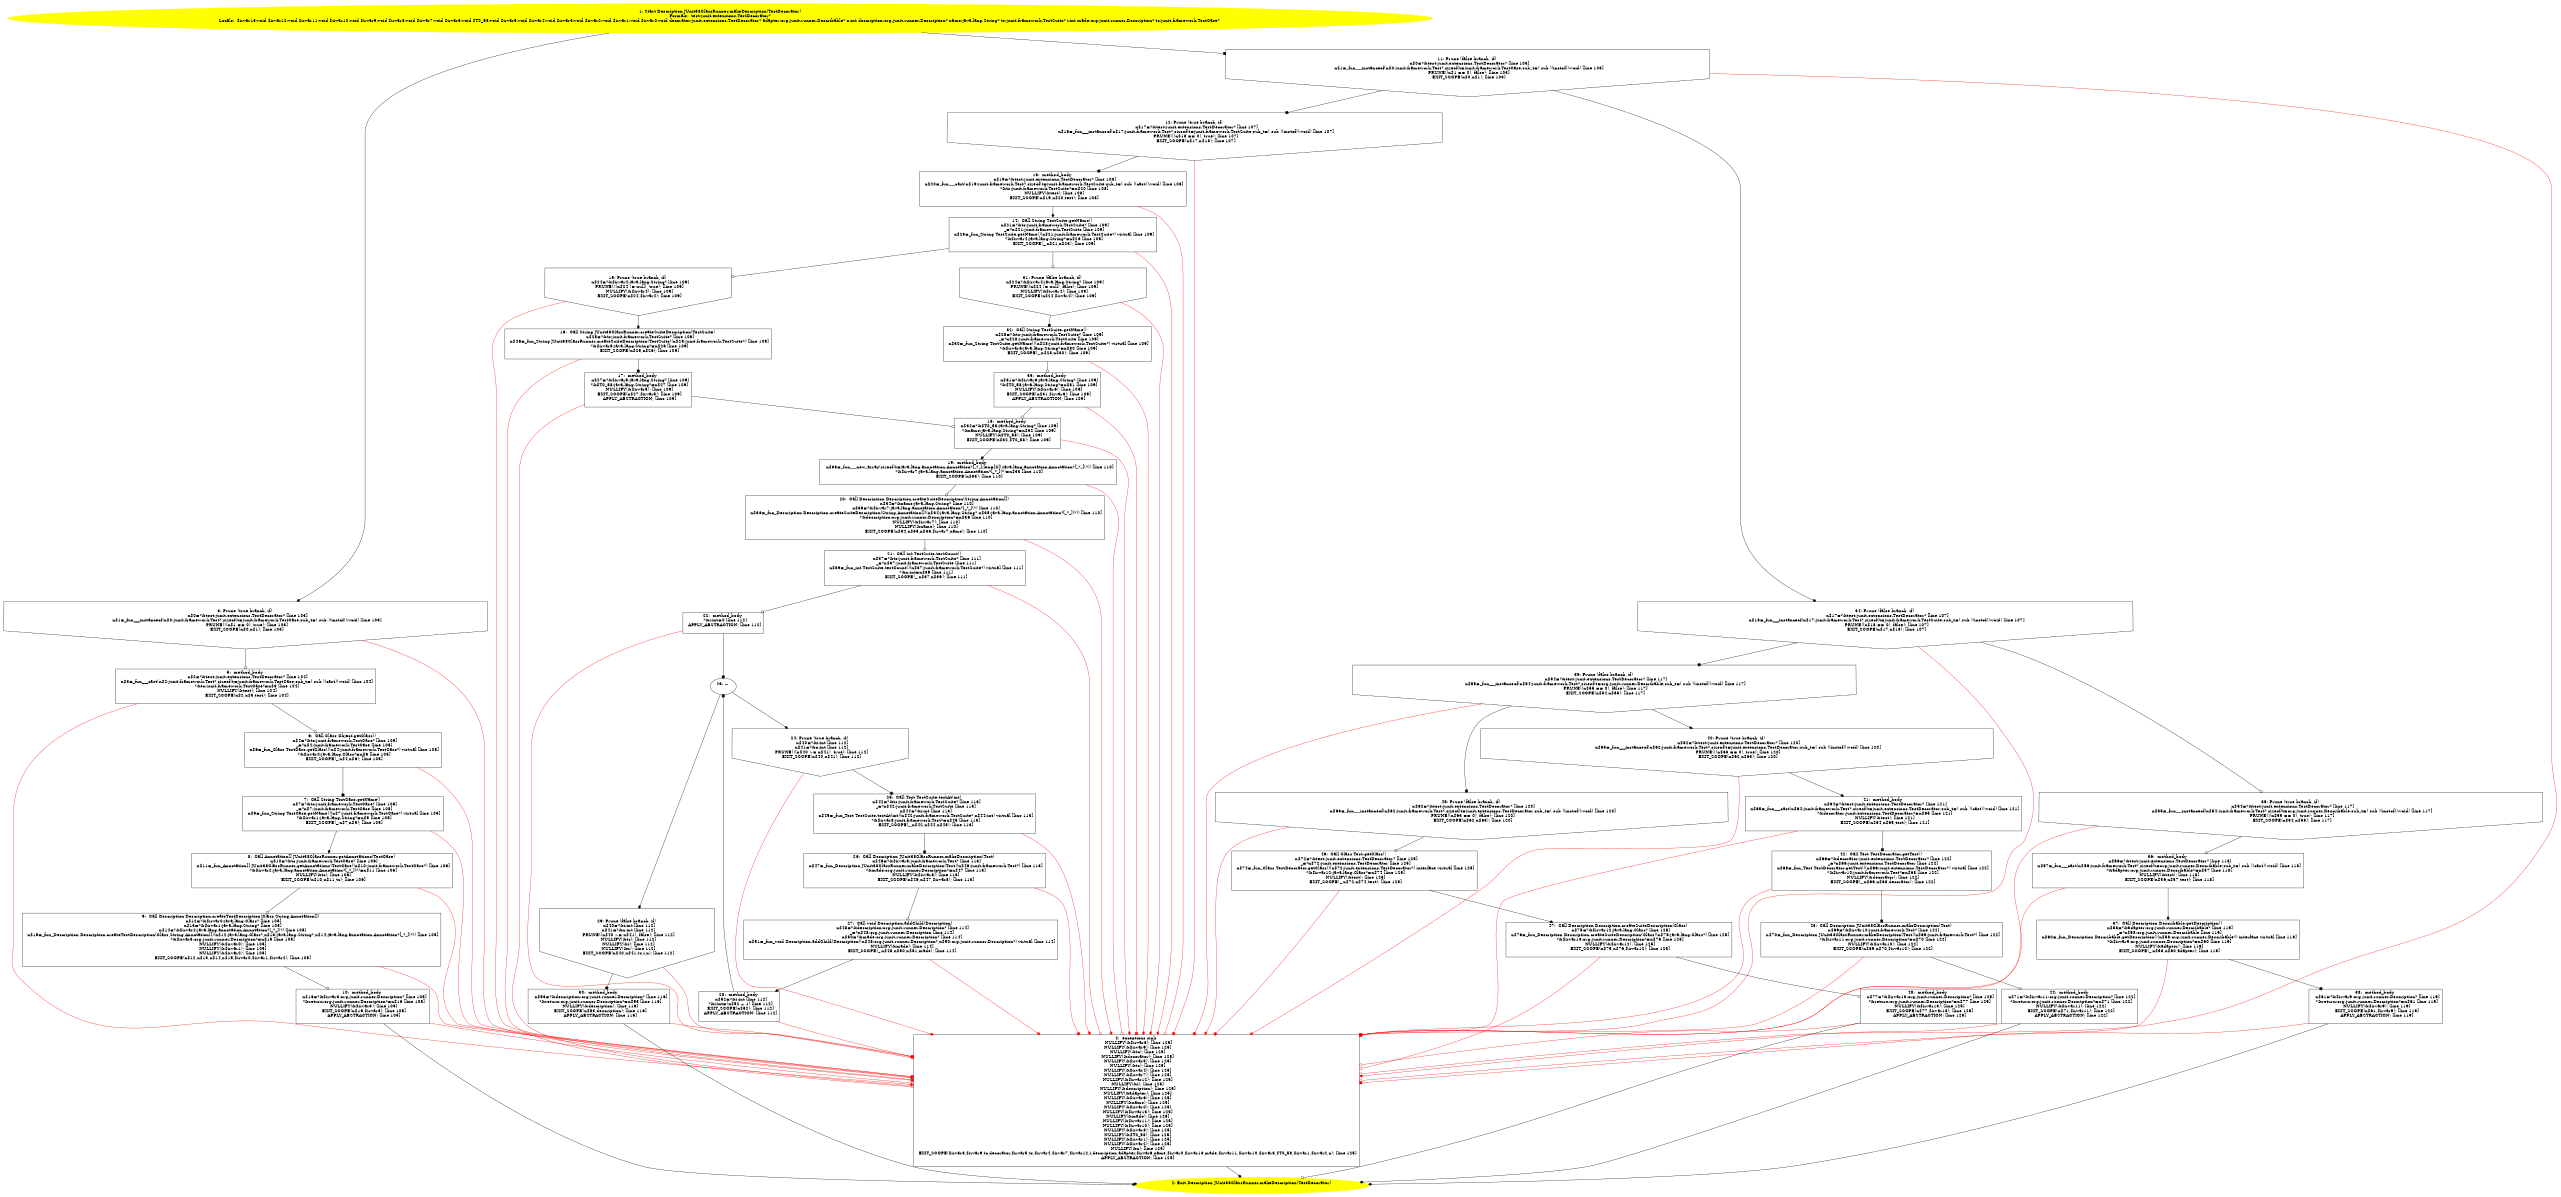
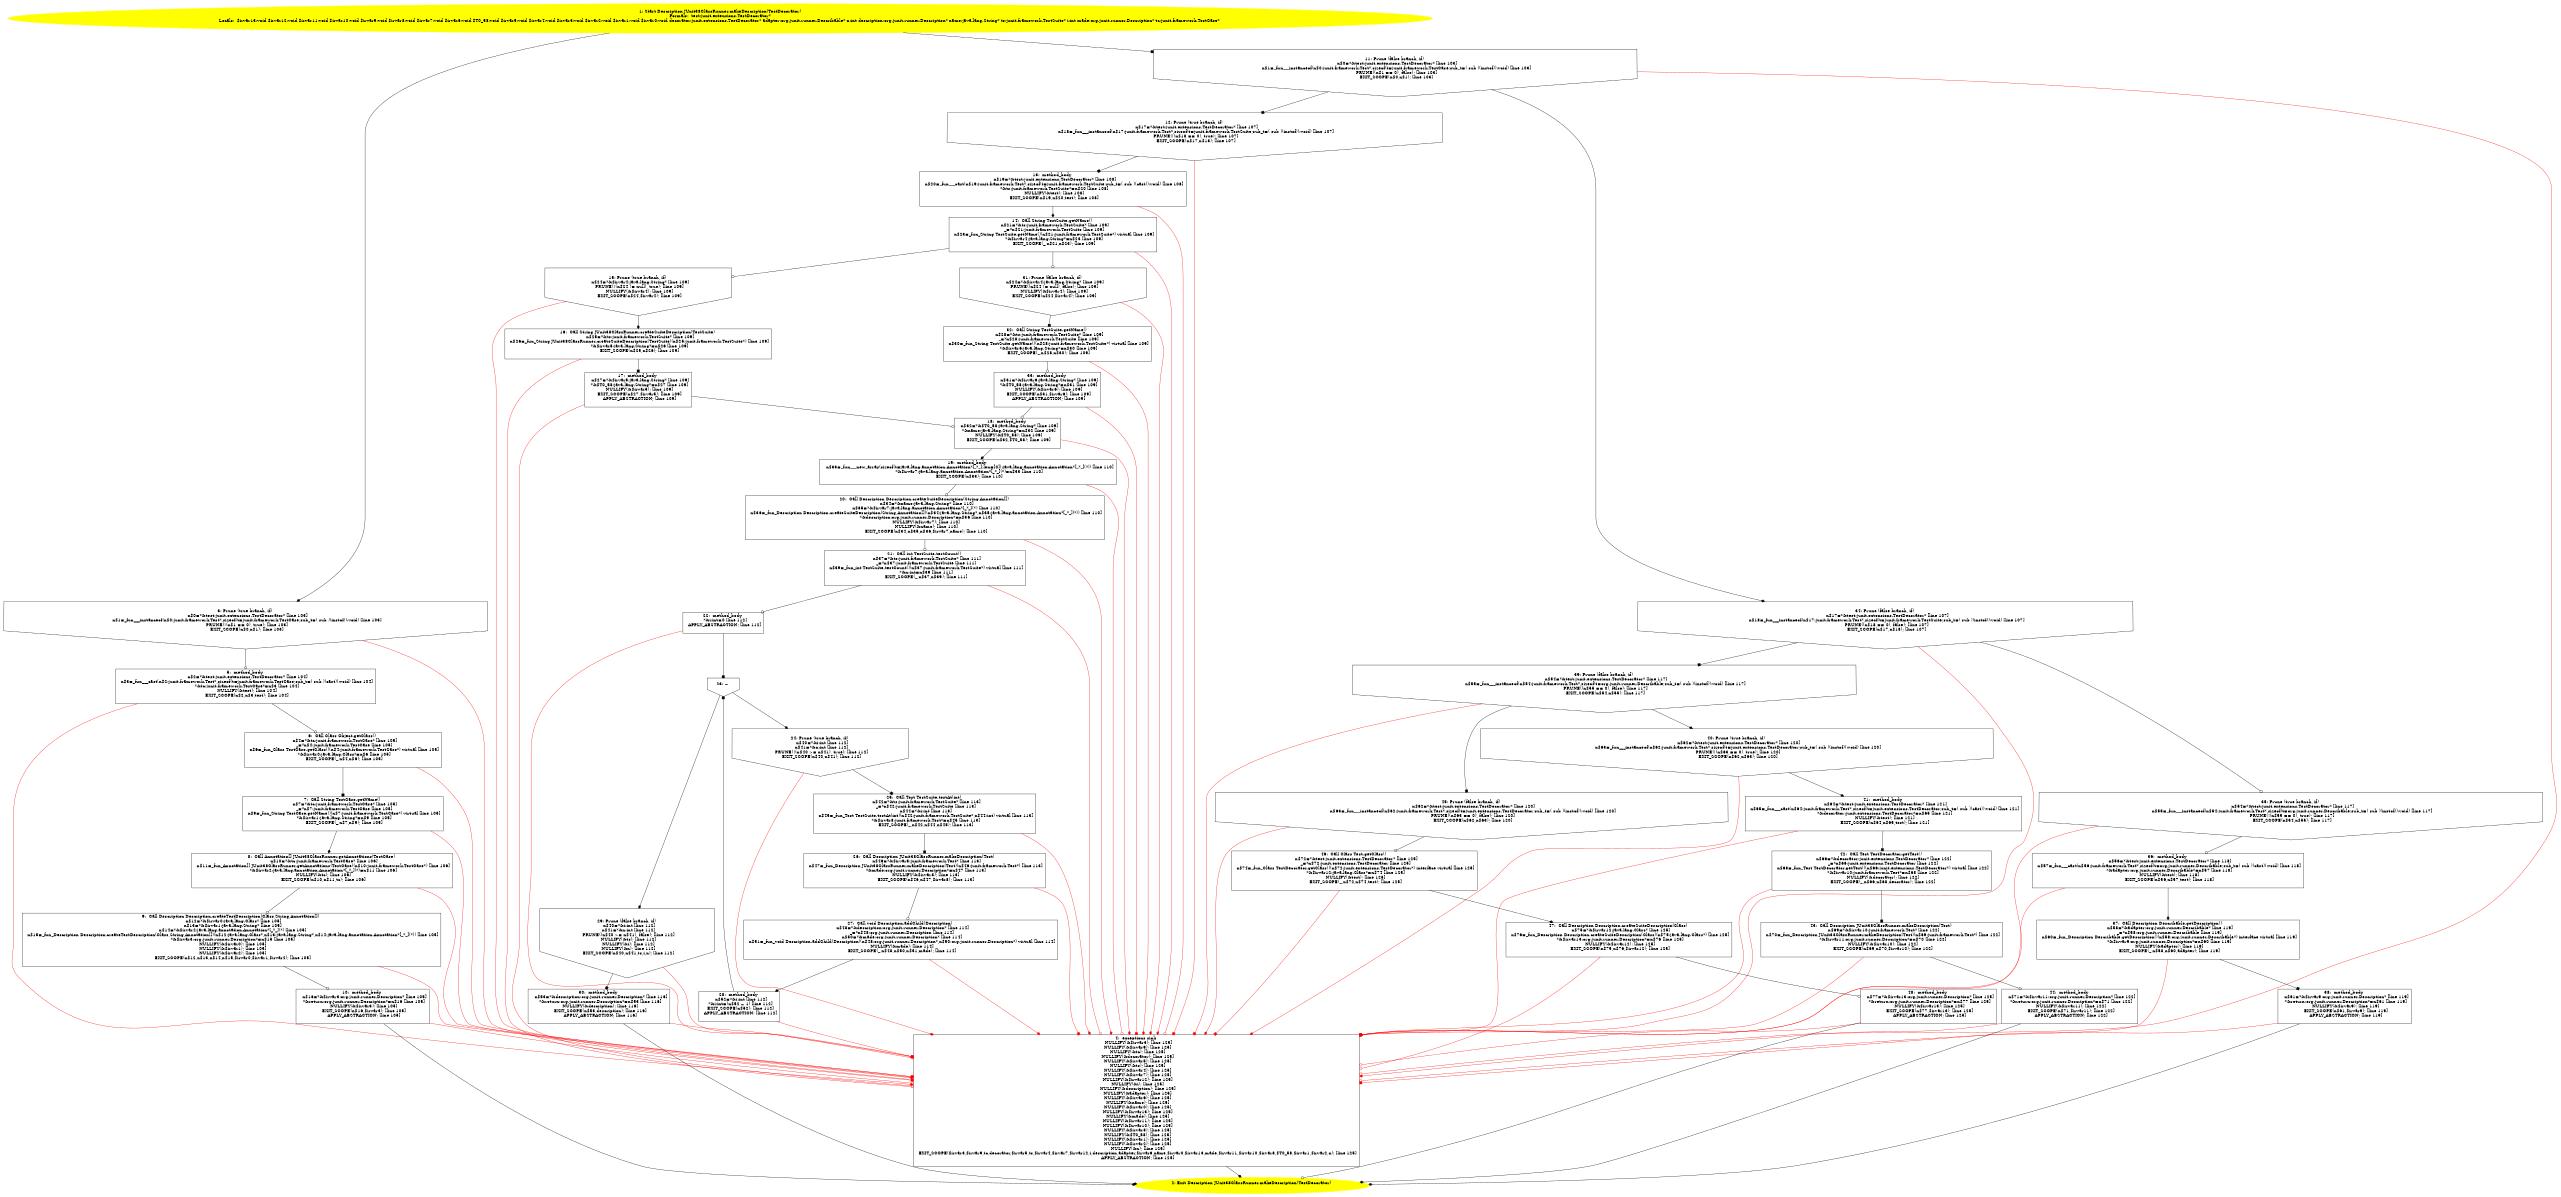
node "23: +": shape ellipse -> invhouse
